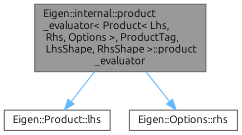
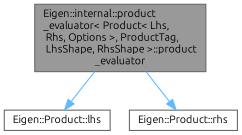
node "Eigen::Options::rhs": label "Eigen::Options::rhs" -> "Eigen::Product::rhs"
